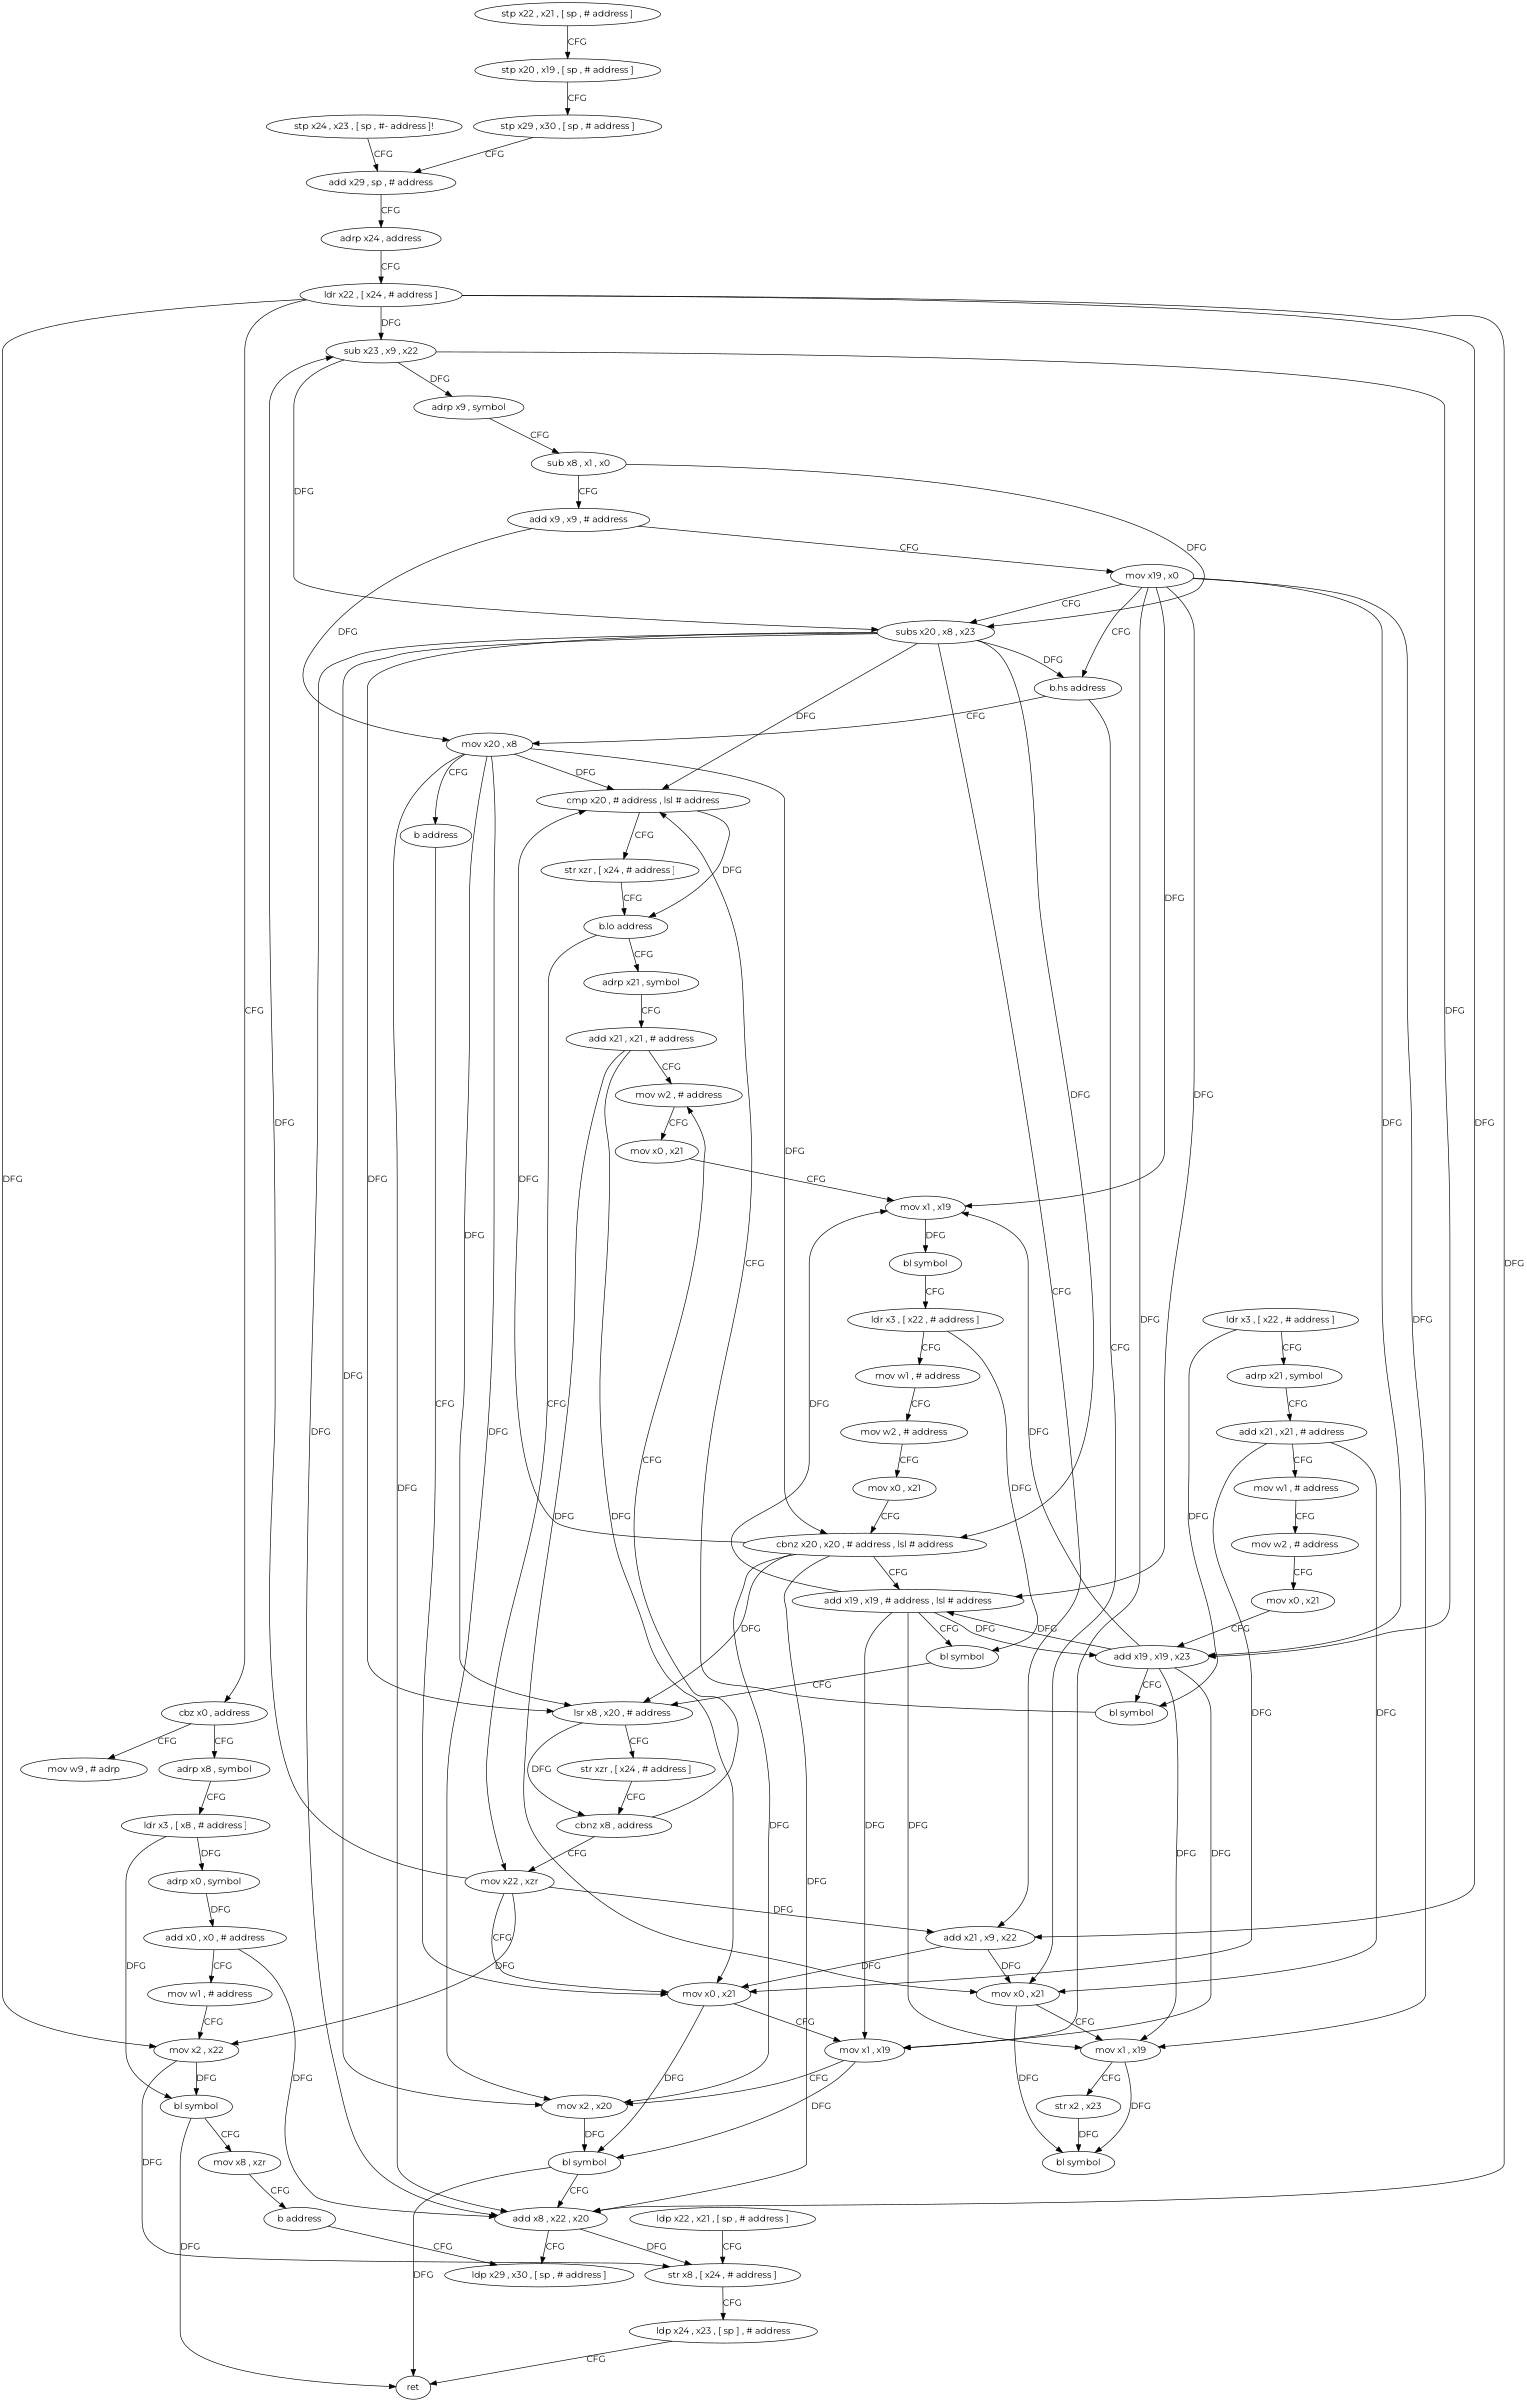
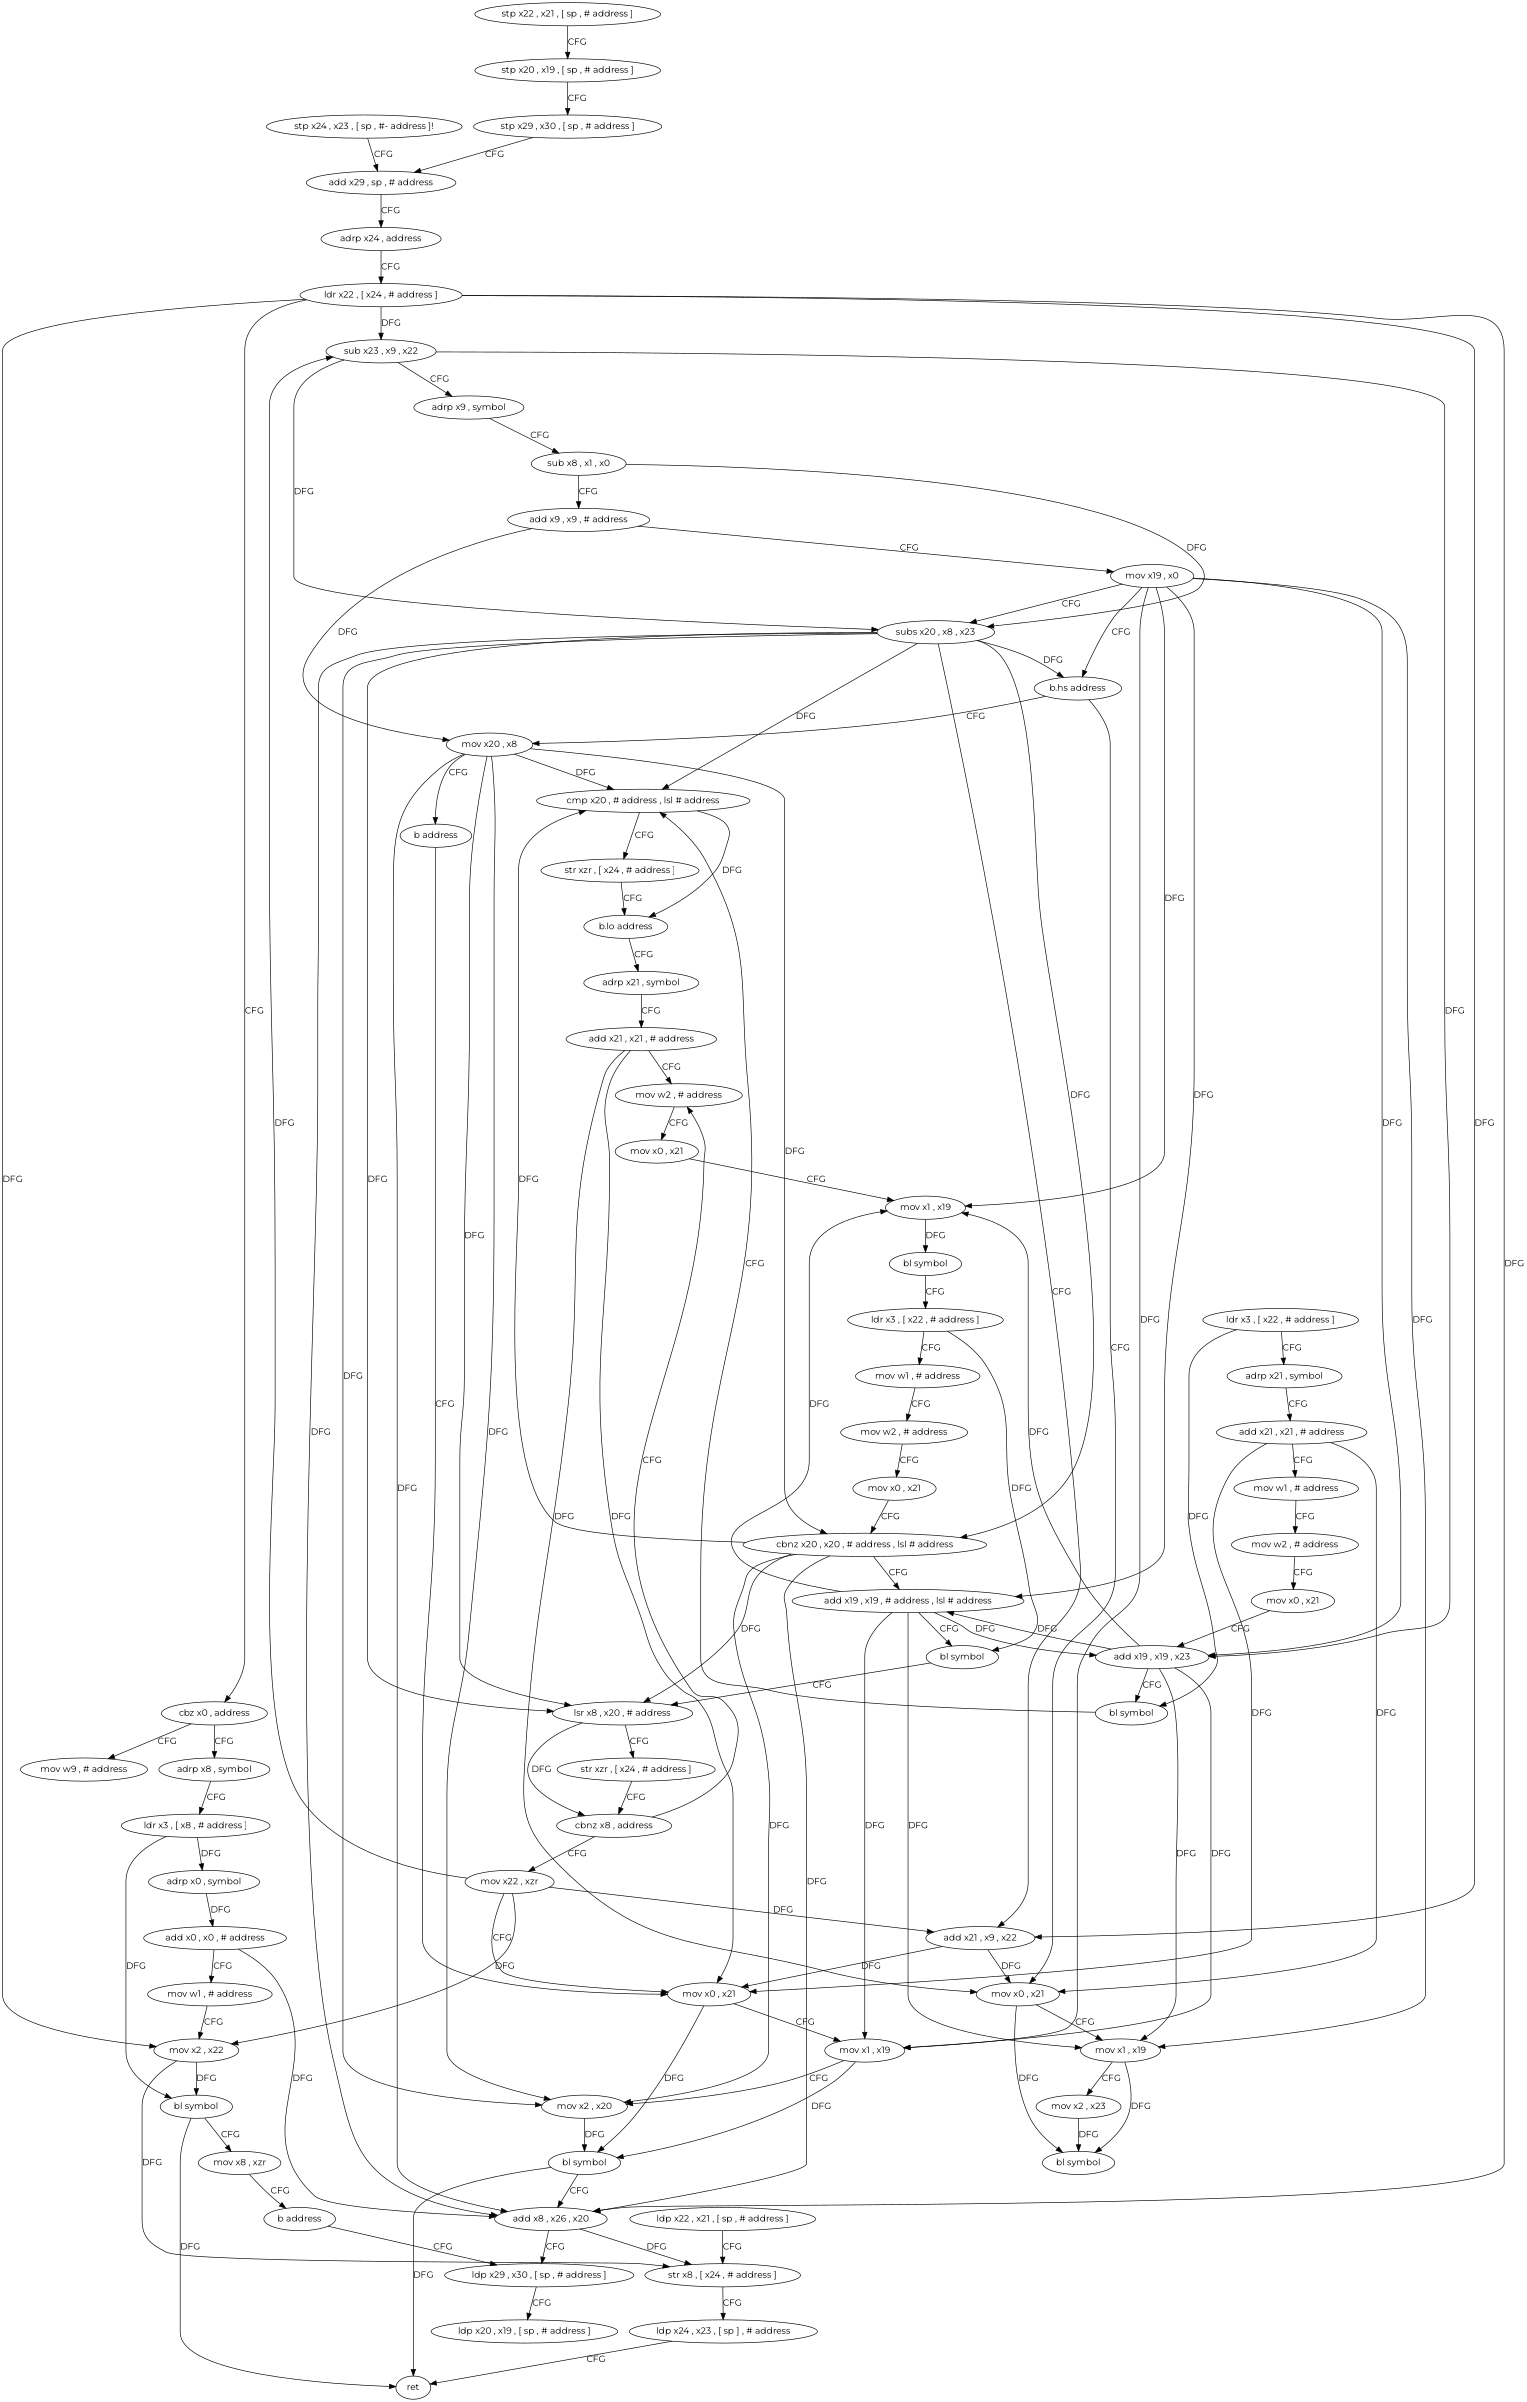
edge "sub x23 , x9 , x22" -> "adrp x9 , symbol": label "DFG" -> "CFG"
edge "b.lo address" -> "mov x22 , xzr": removed, label "CFG"
node "mov w9 , # adrp": label "mov w9 , # adrp" -> "mov w9 , # address"
node "str x2 , x23": label "str x2 , x23" -> "mov x2 , x23"
node "add x8 , x22 , x20": label "add x8 , x22 , x20" -> "add x8 , x26 , x20"
node "ldp x20 , x19 , [ sp , # address ]": added
